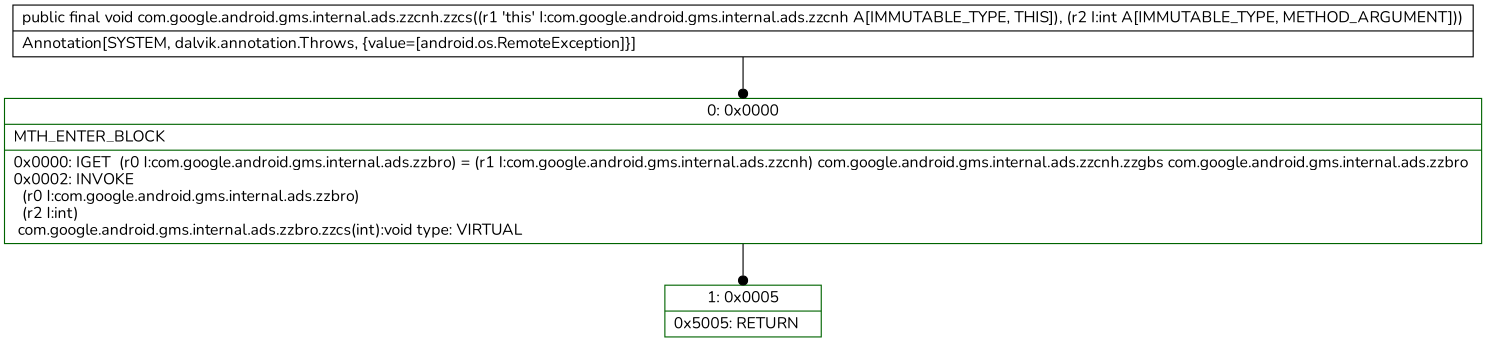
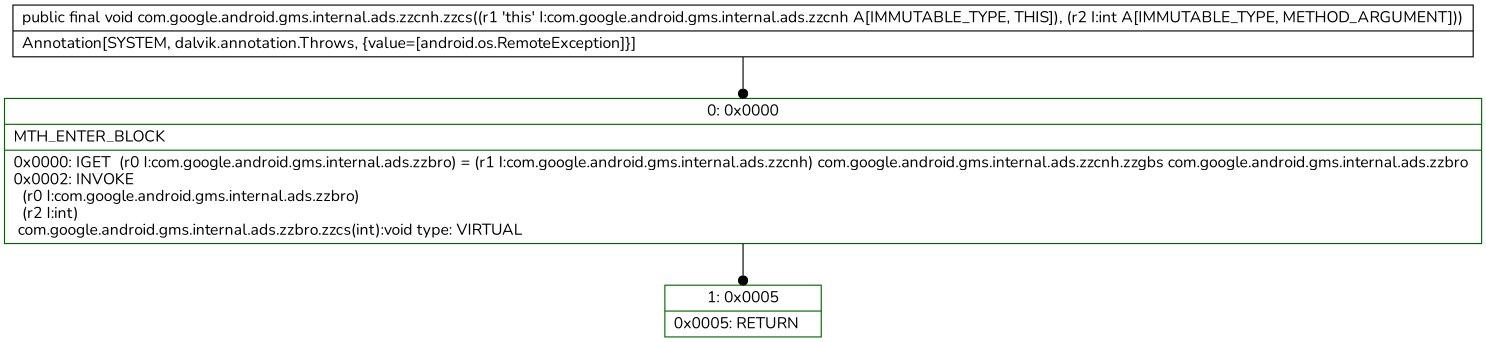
node "1: 0x0005": text "0x5005: RETURN" -> "0x0005: RETURN"
